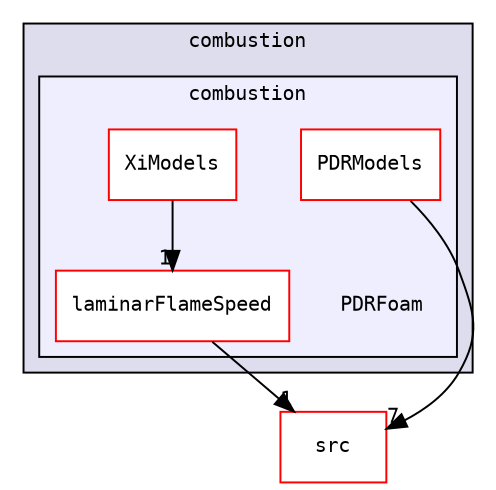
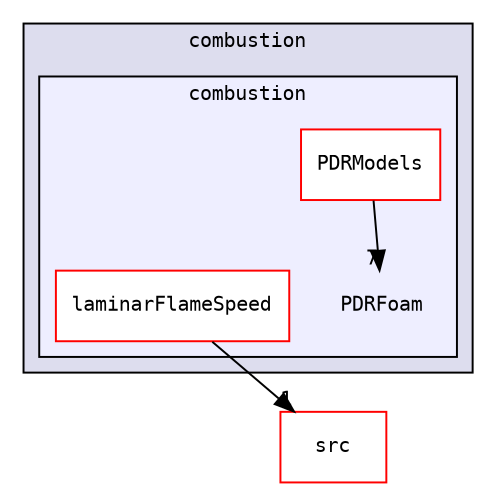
node "XiModels": removed
edge "PDRModels" -> "src": now "PDRModels" -> "PDRFoam"
